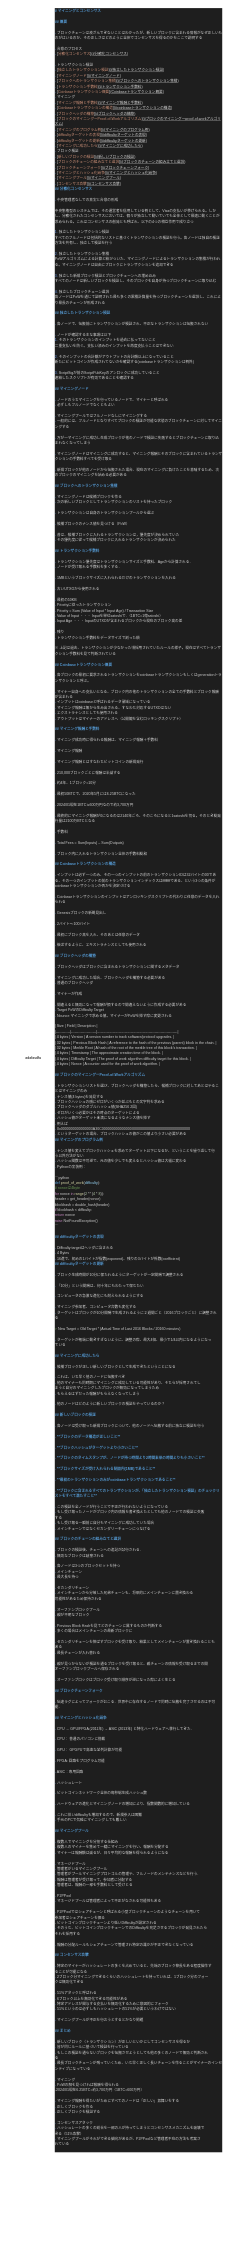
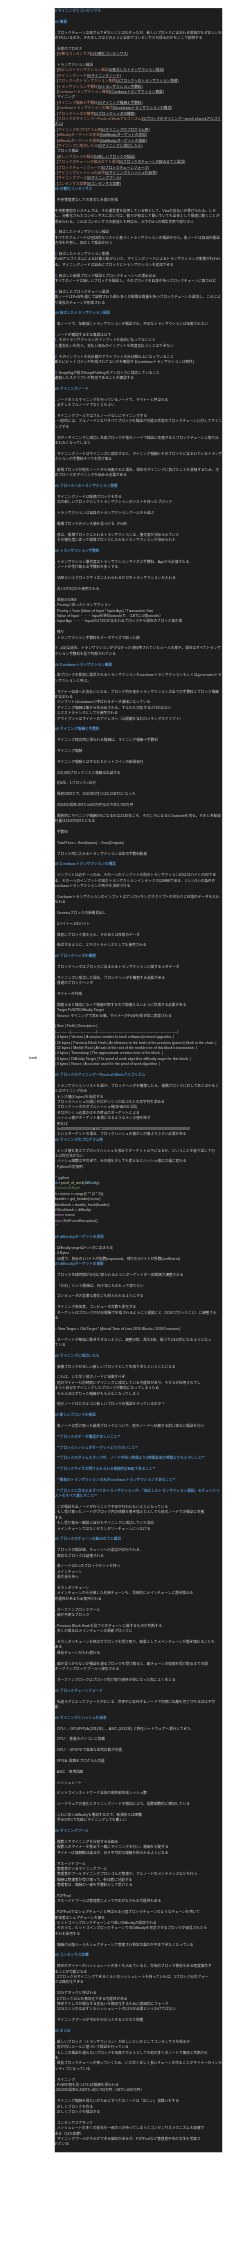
node "adafasdfa": label "adafasdfa" -> "track"
